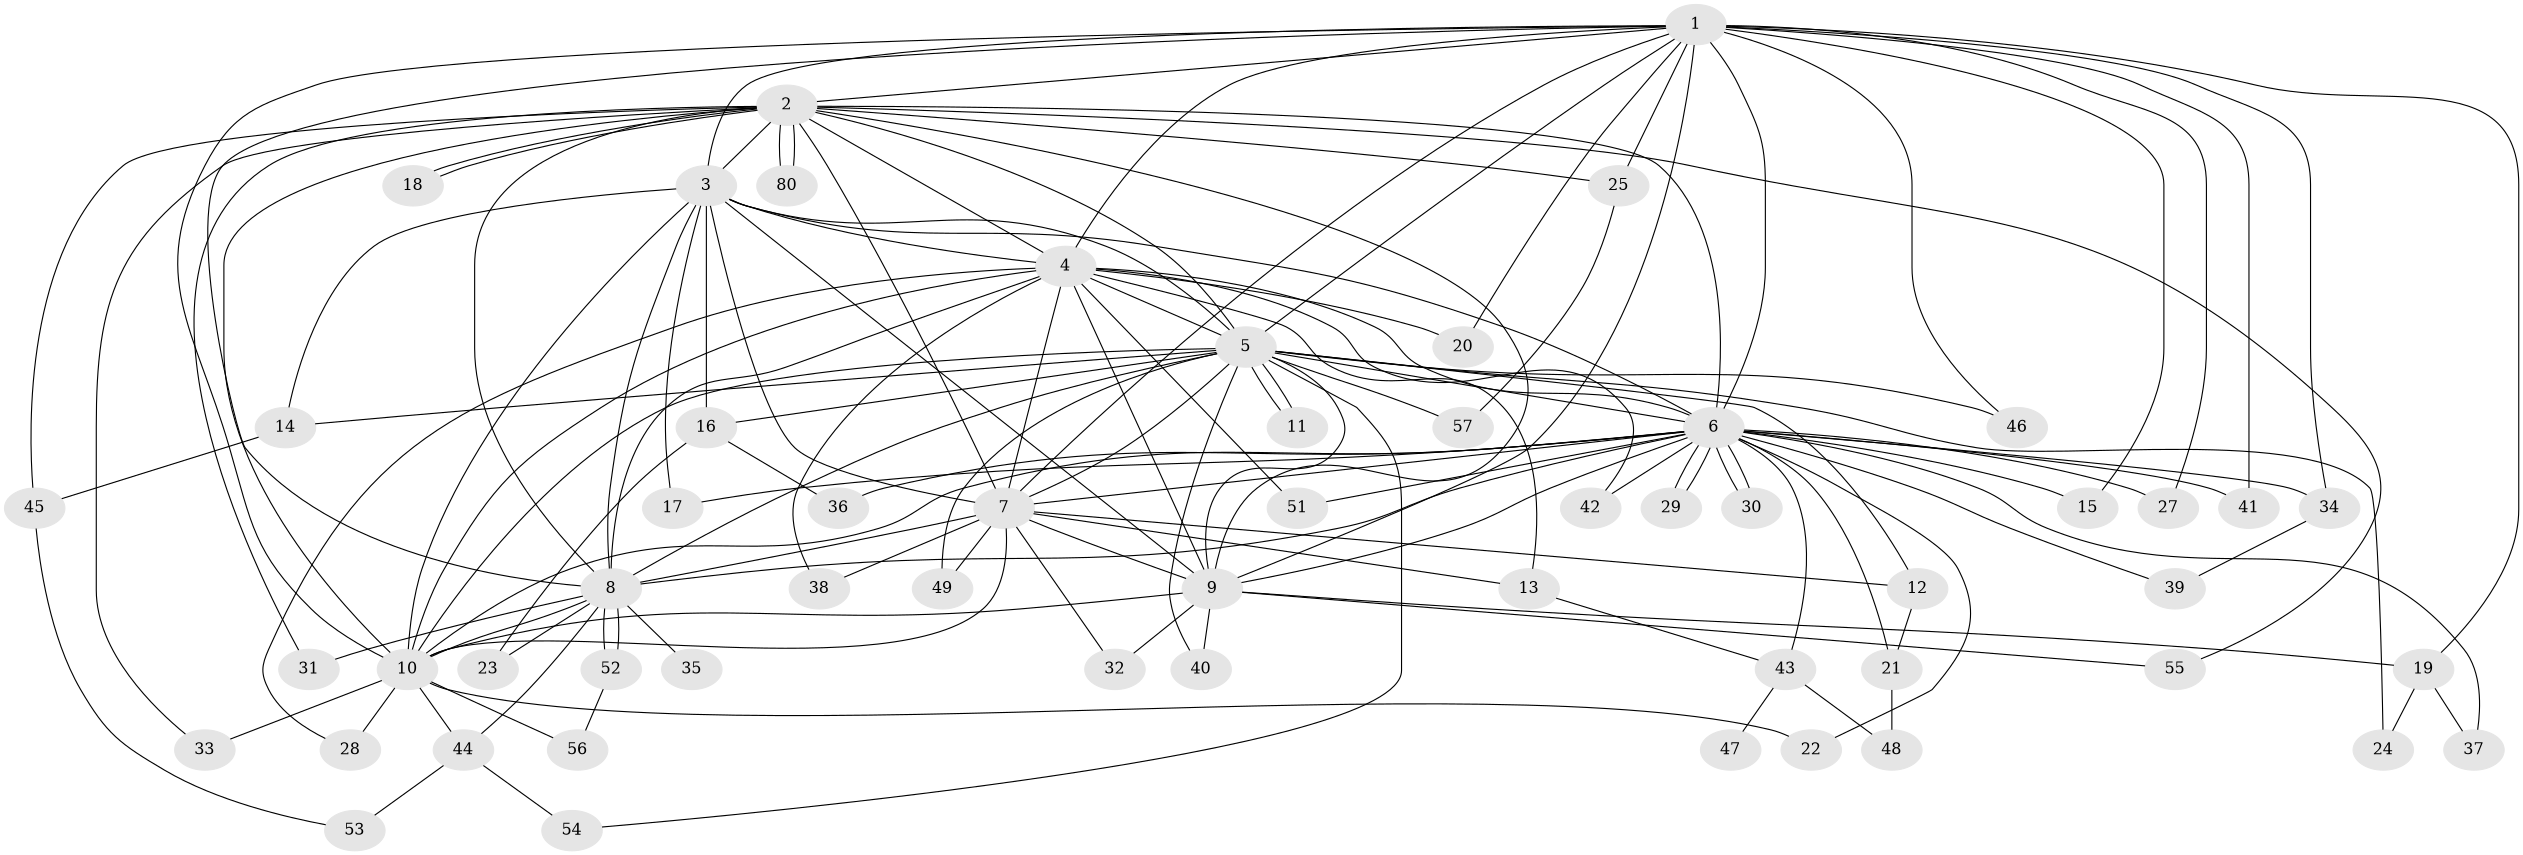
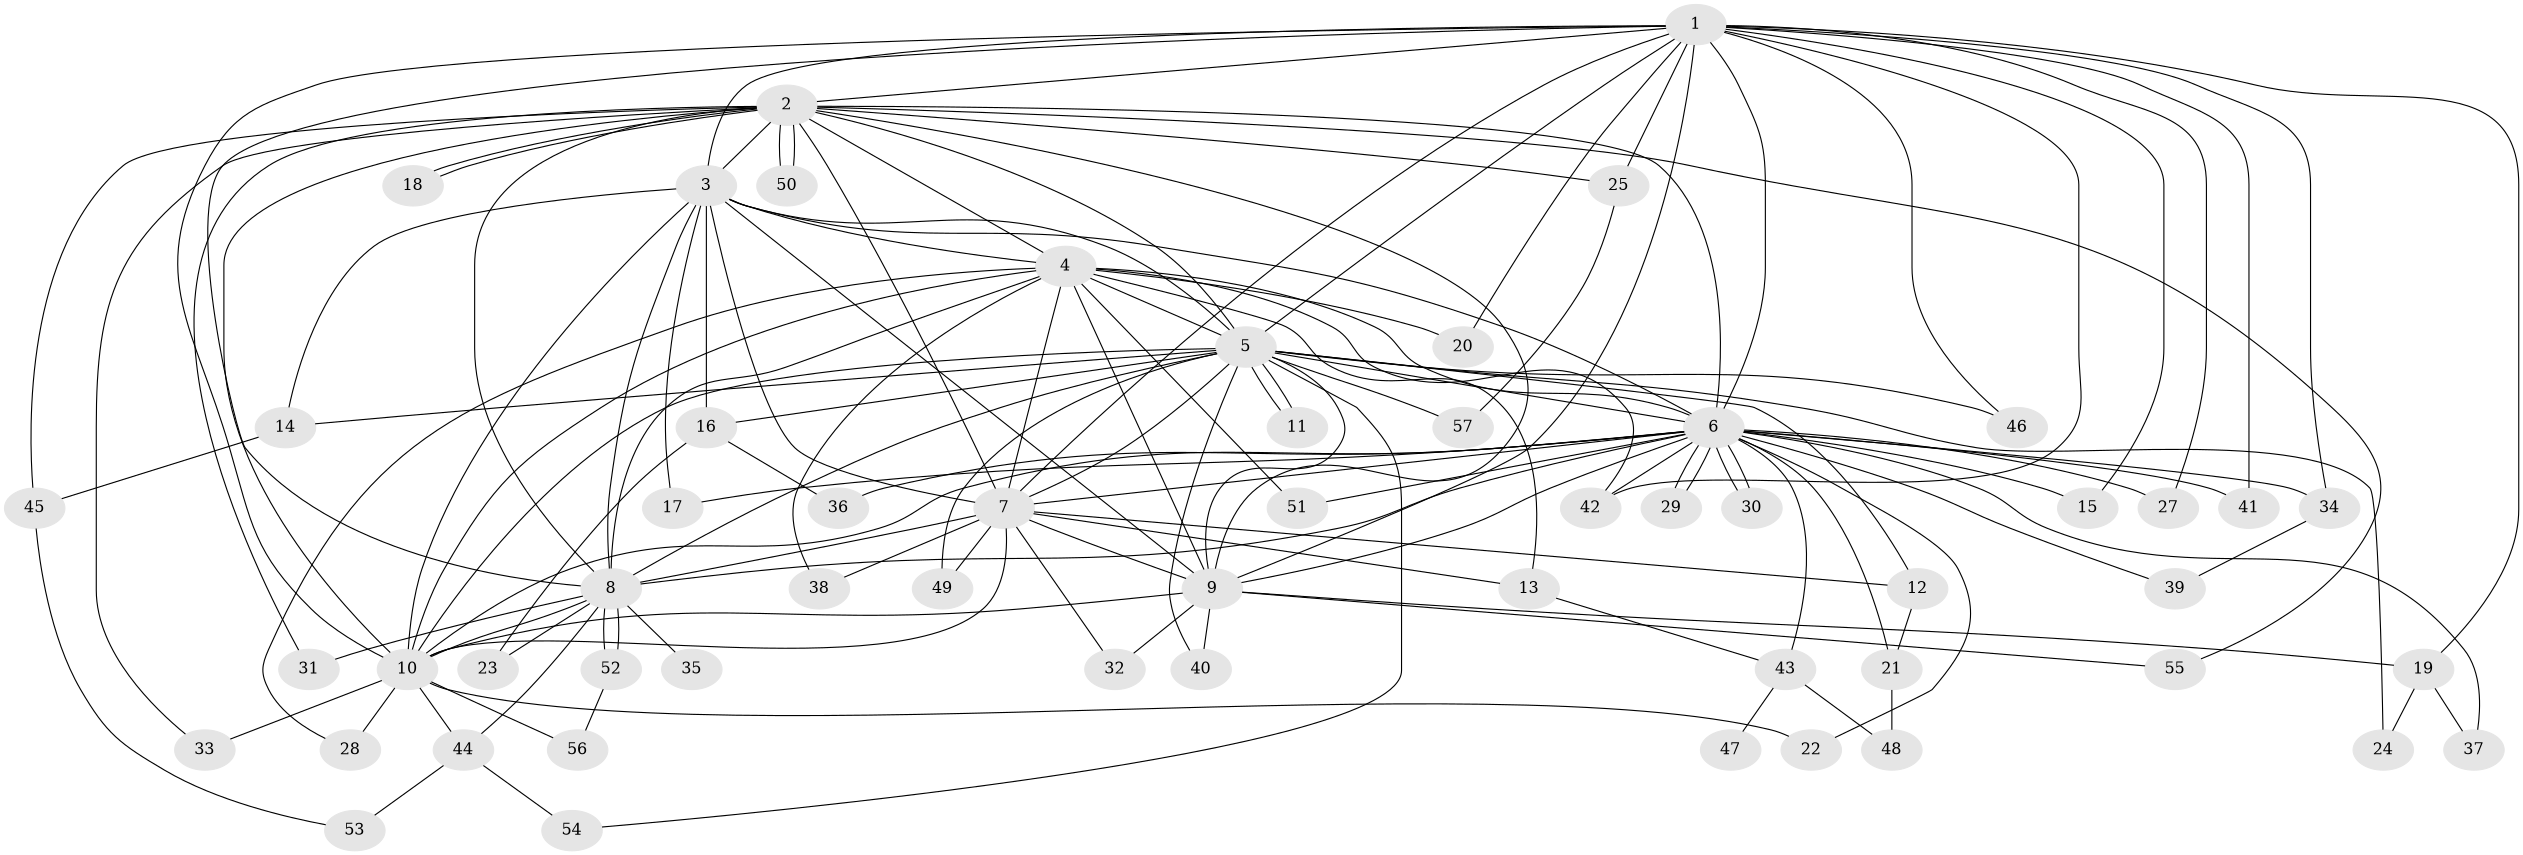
edge "1" -- "4": now "1" -- "42"
node "80": label "80" -> "50"
